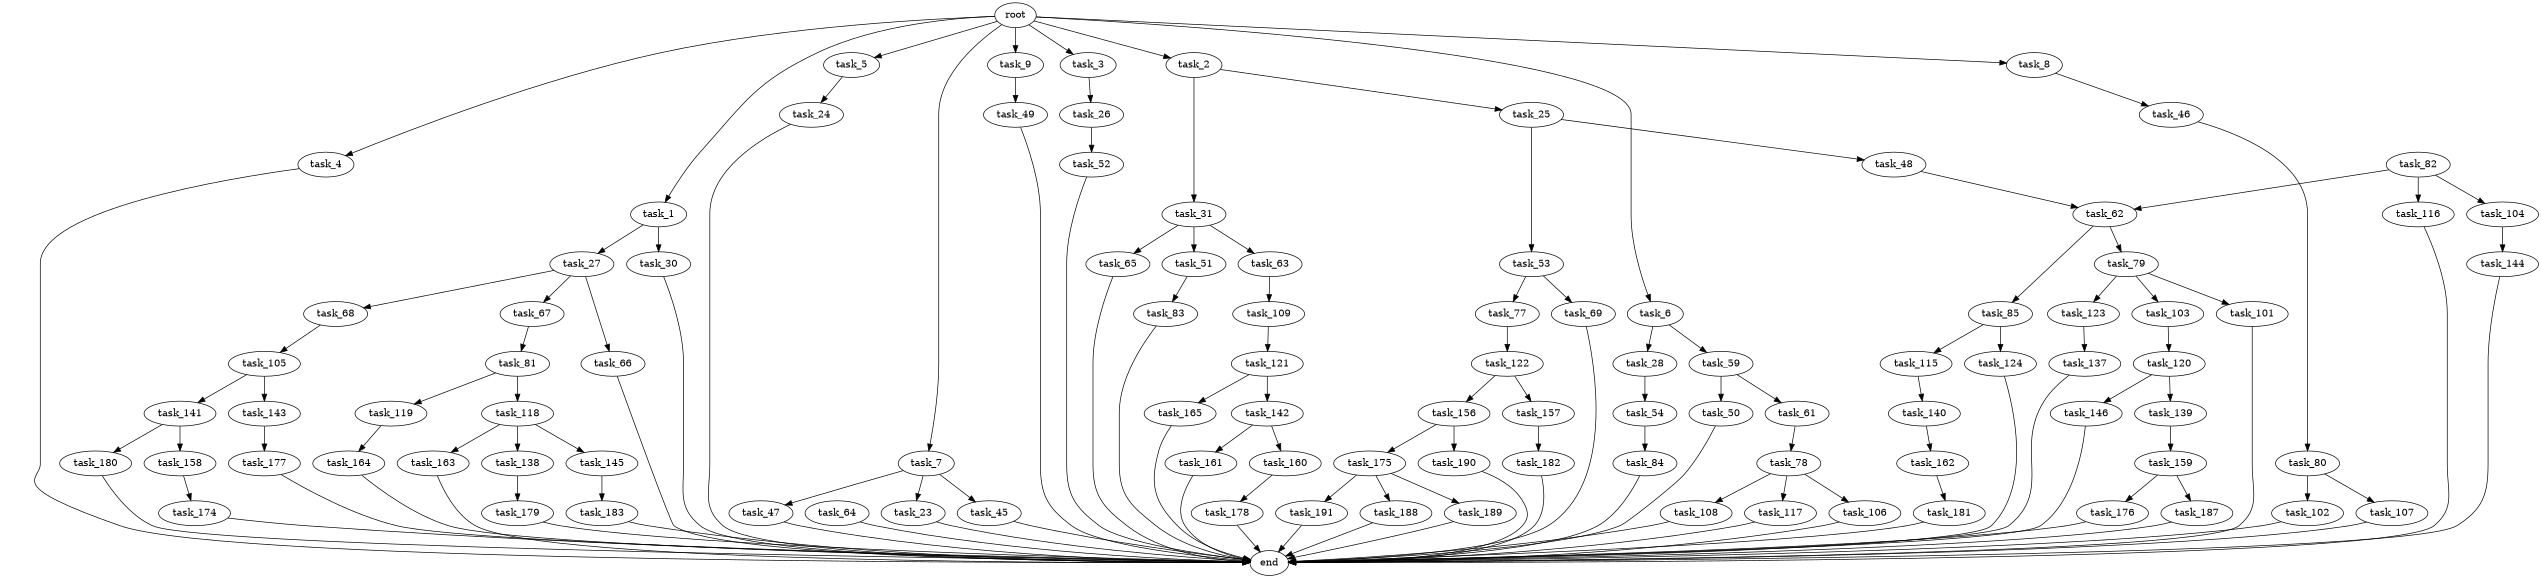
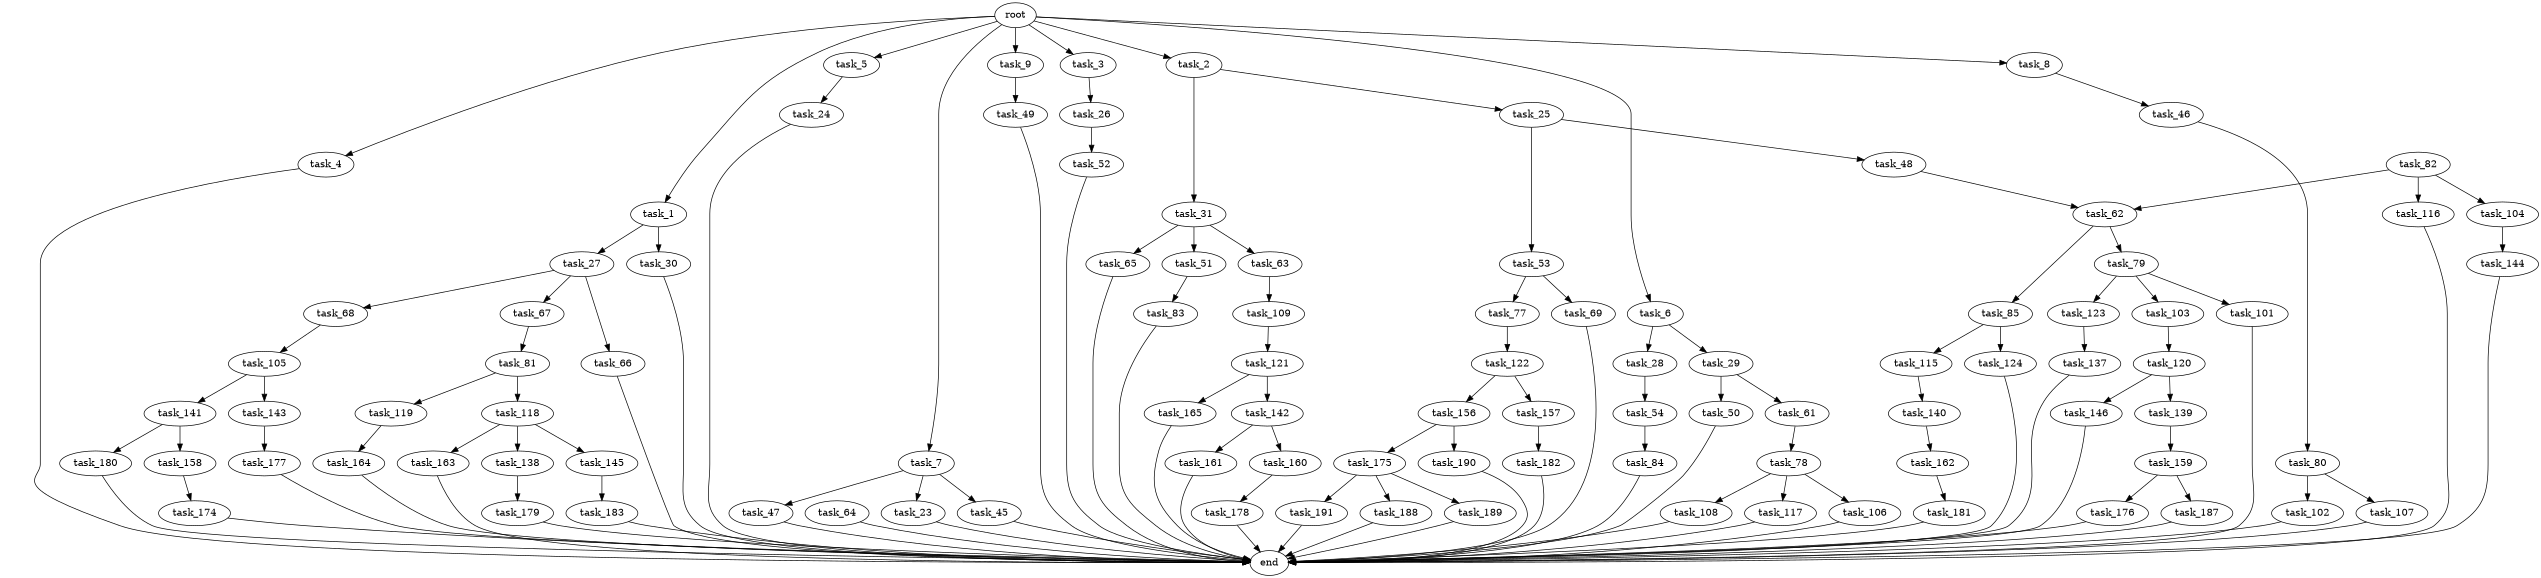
node "task_59": label "task_59" -> "task_29"
